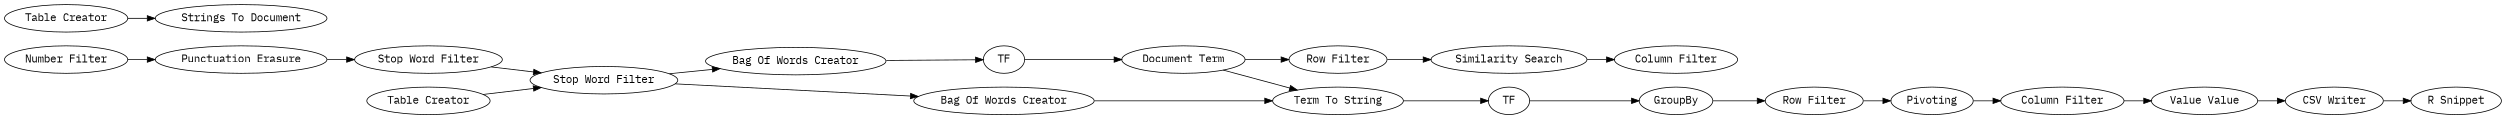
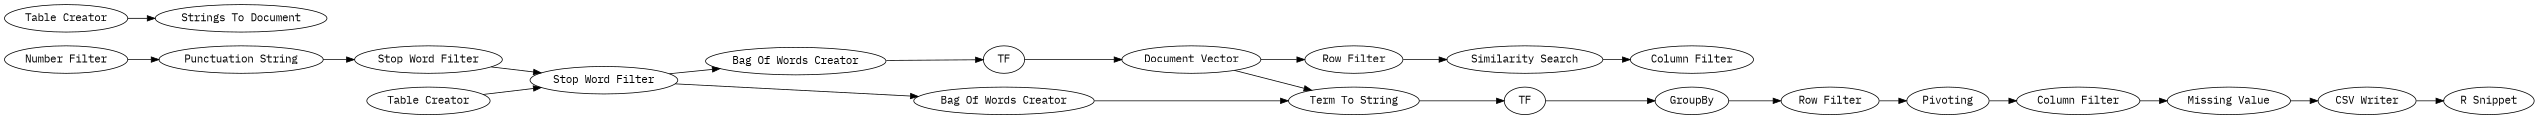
node "Punctuation Erasure": label "Punctuation Erasure" -> "Punctuation String"
node "Document Term": label "Document Term" -> "Document Vector"
node "Value Value": label "Value Value" -> "Missing Value"
